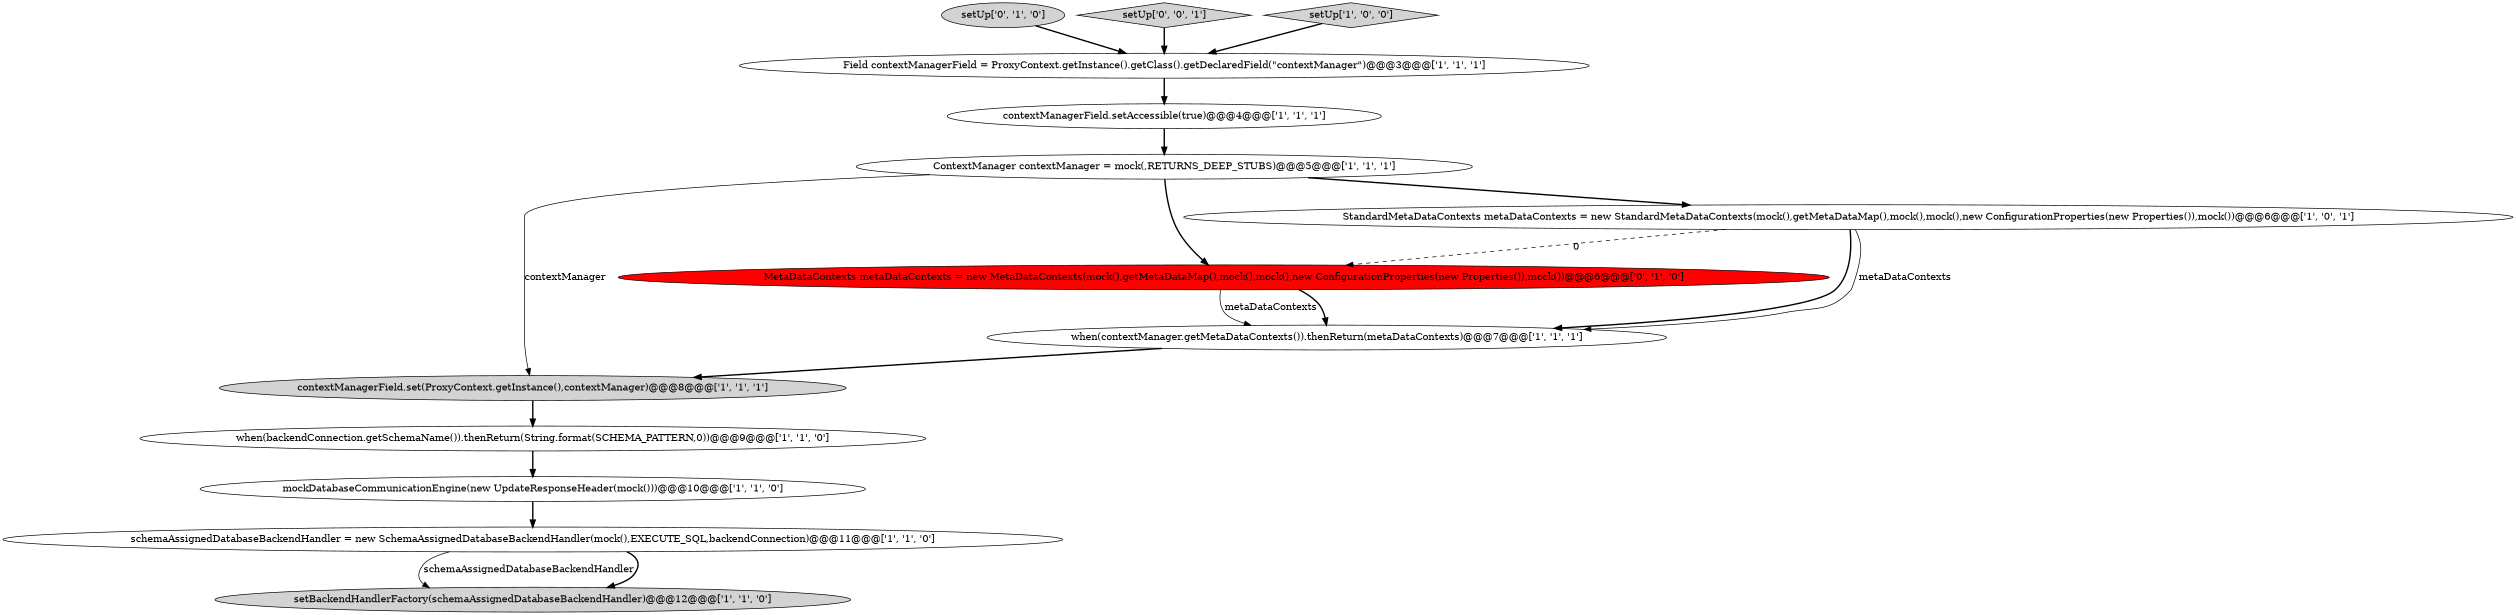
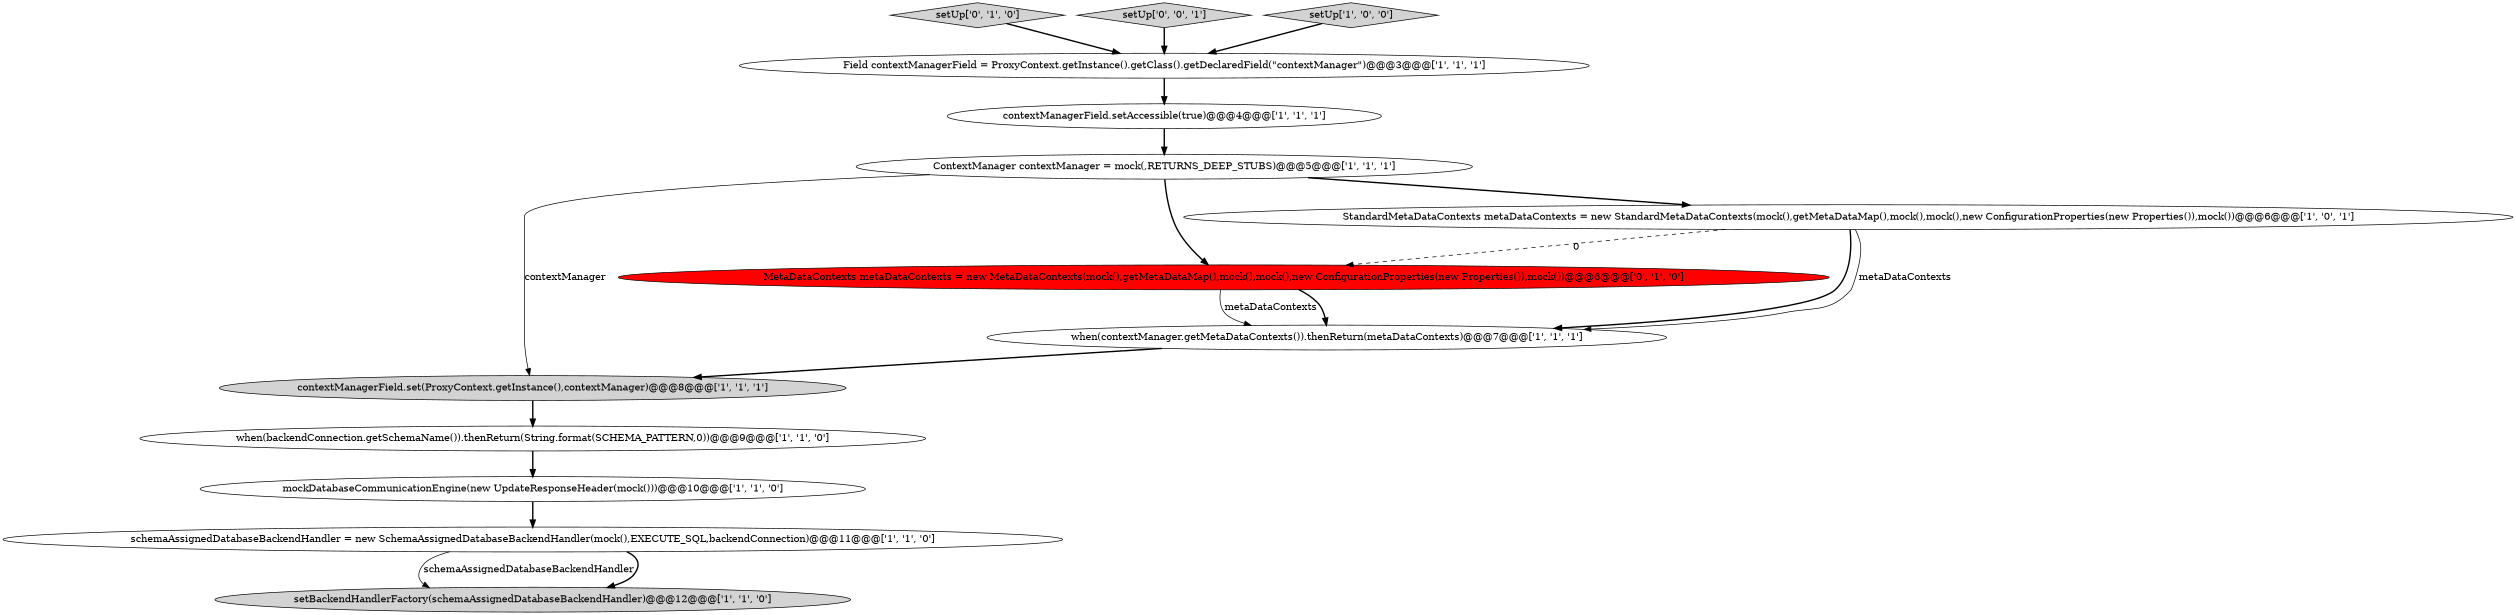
node "setUp['0', '1', '0']": shape ellipse -> diamond
